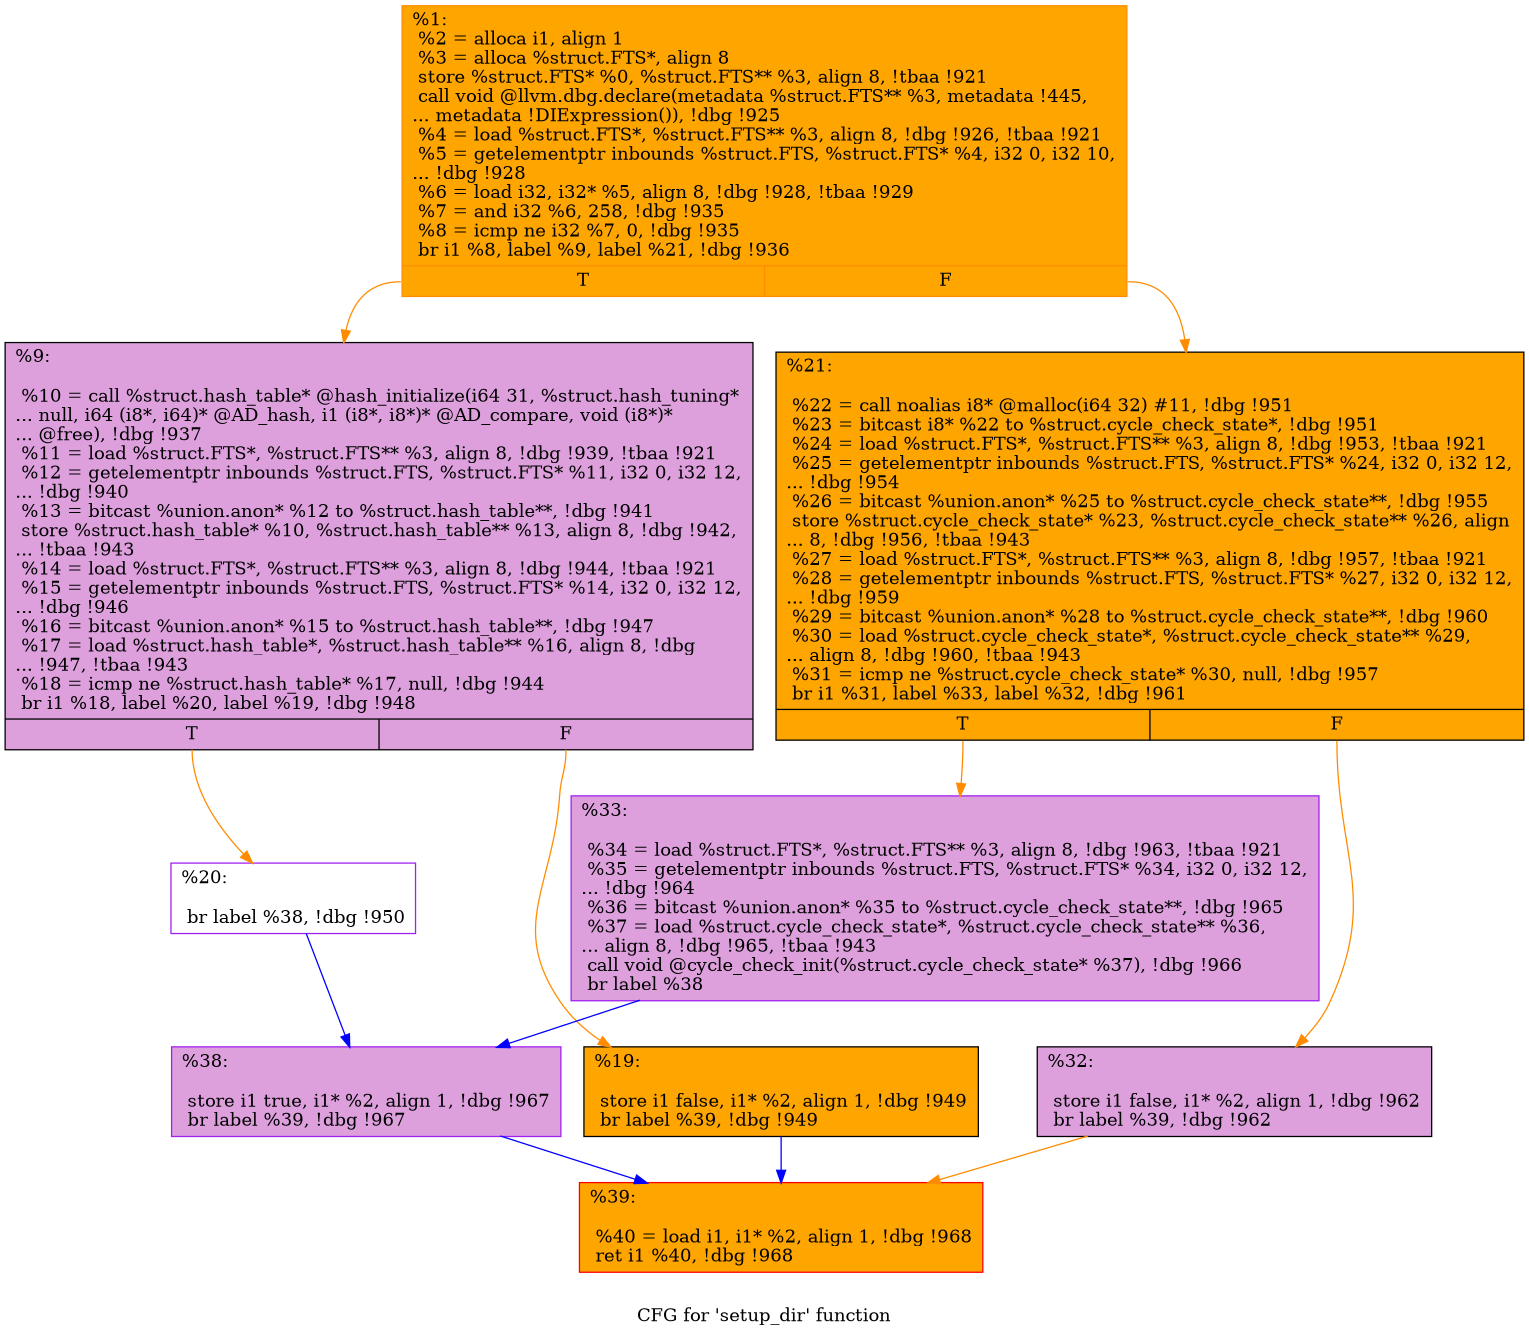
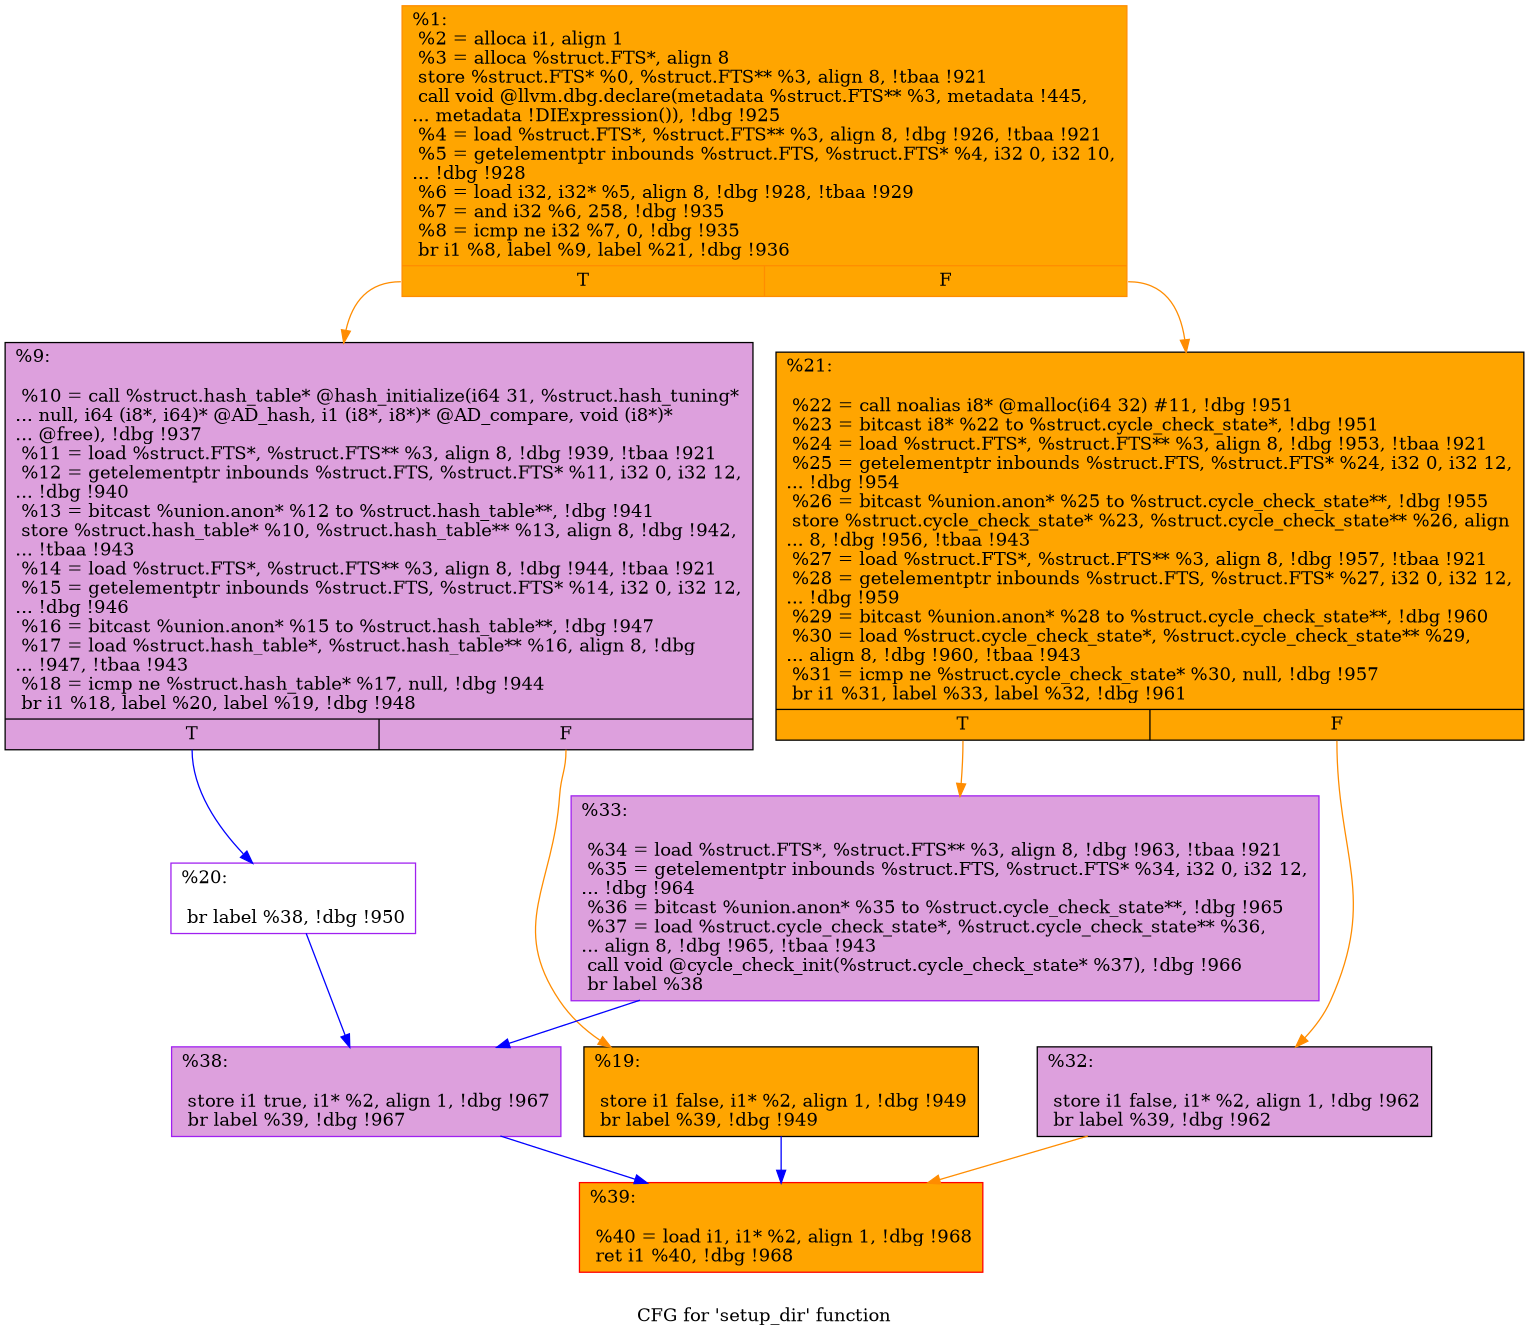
edge "%9:" -> "%20:": color darkorange -> blue
